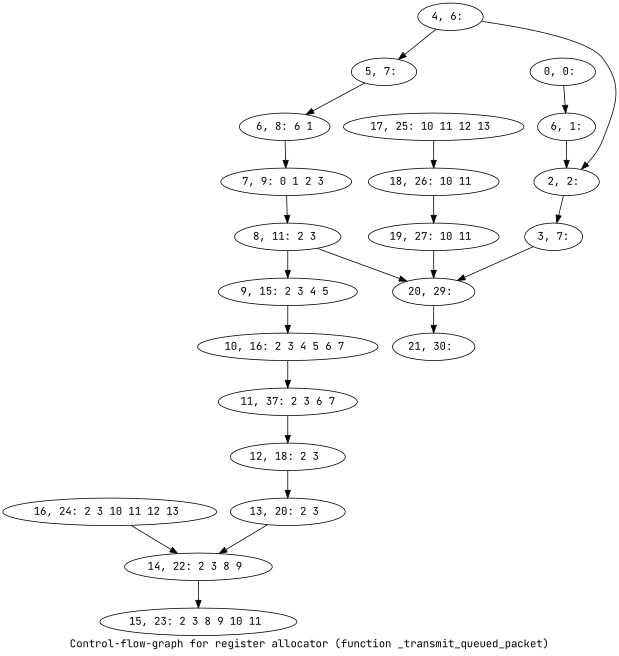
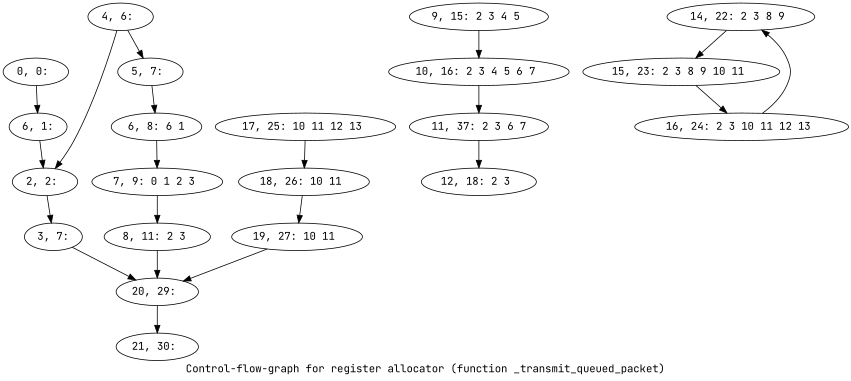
edge "15, 23: 2 3 8 9 10 11" -> "16, 24: 2 3 10 11 12 13": added
edge "8, 11: 2 3" -> "9, 15: 2 3 4 5": removed
node "13, 20: 2 3": removed
